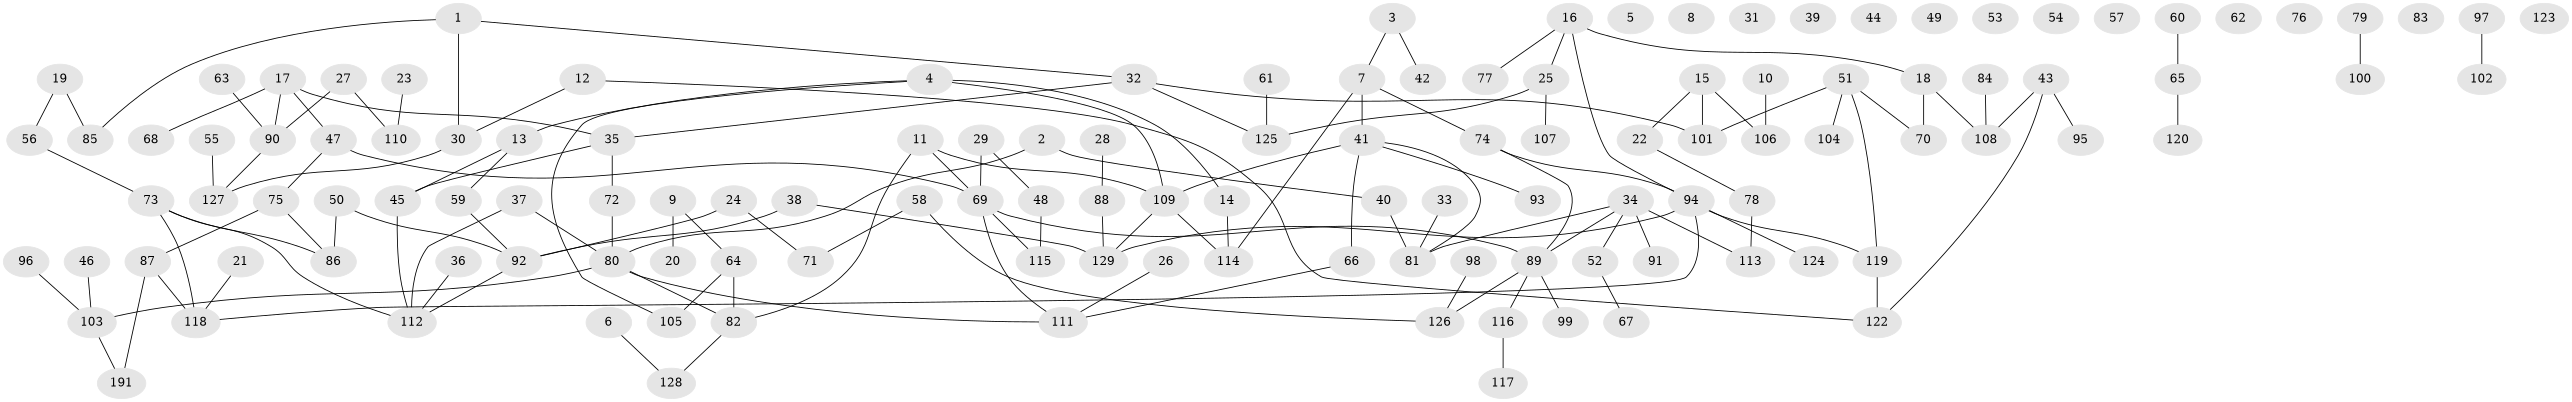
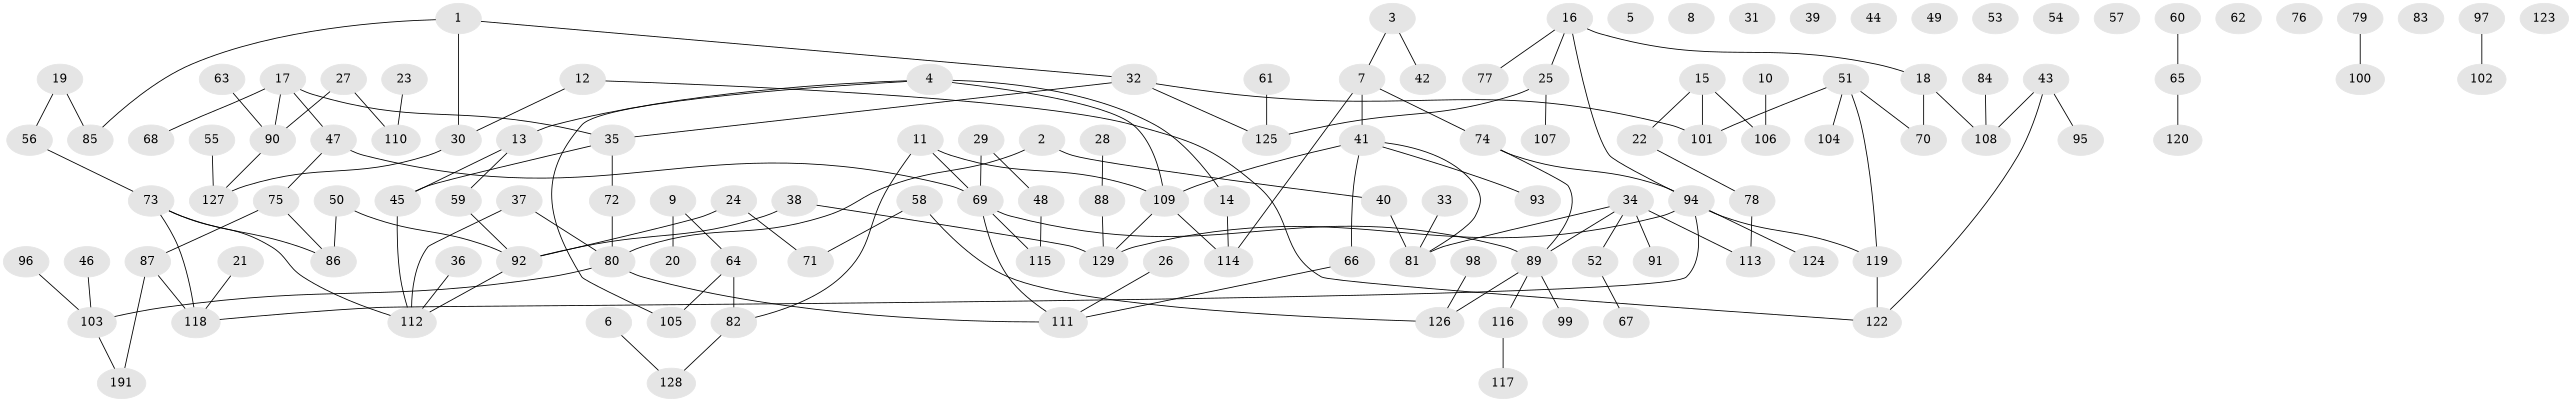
edge "80" -- "82": removed
